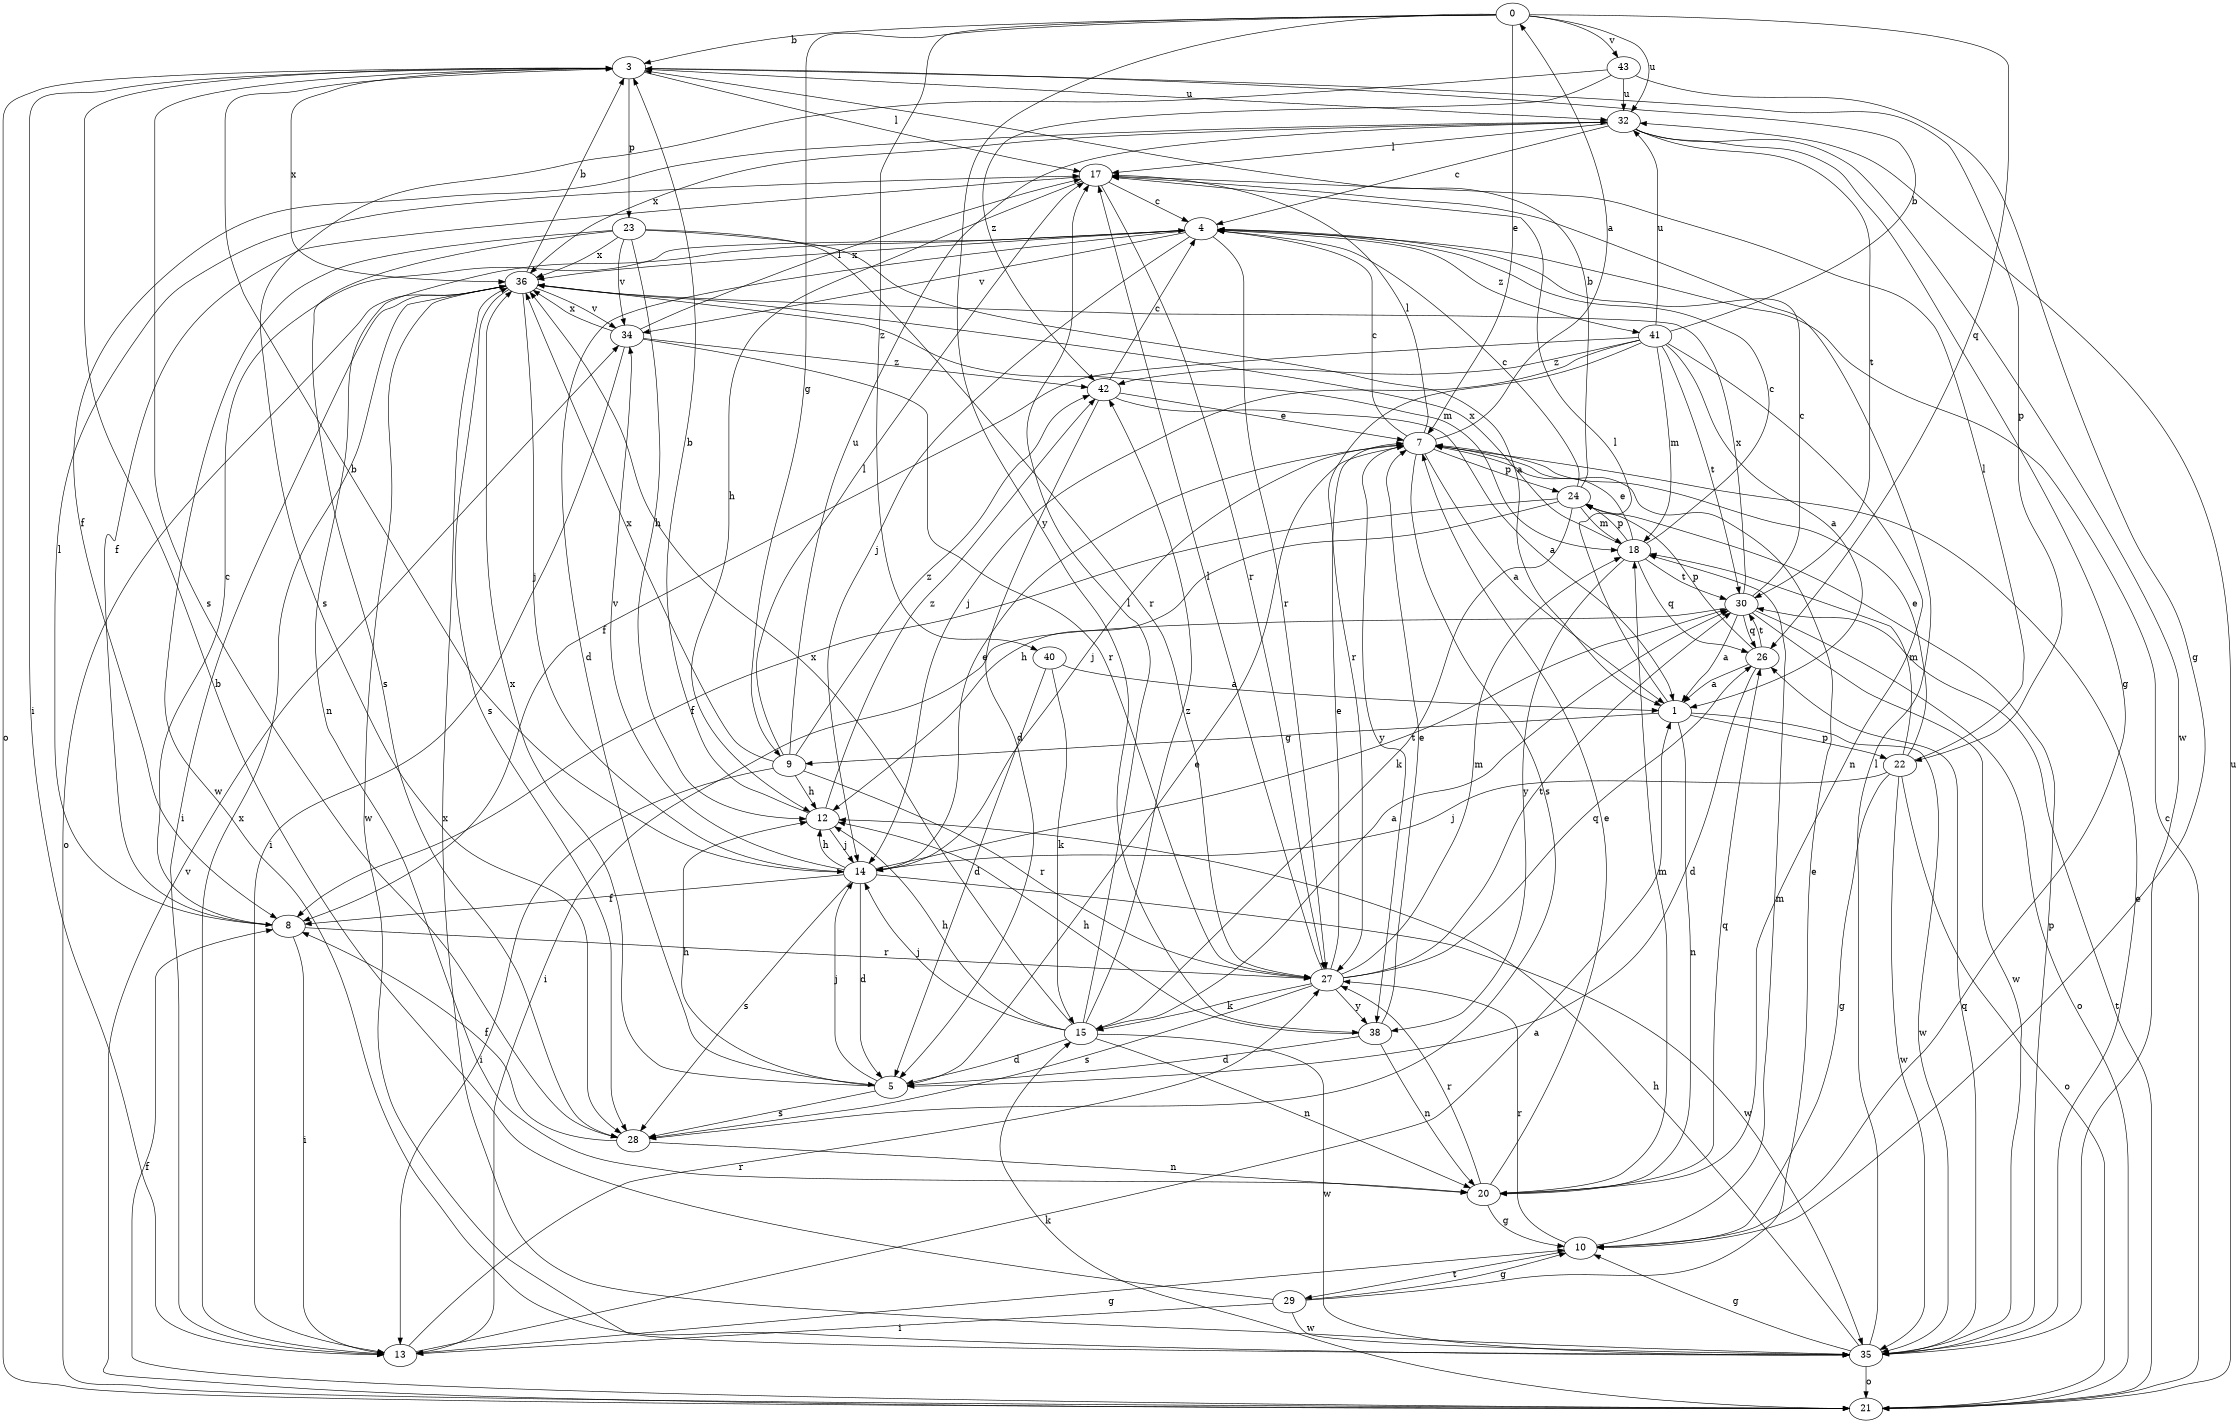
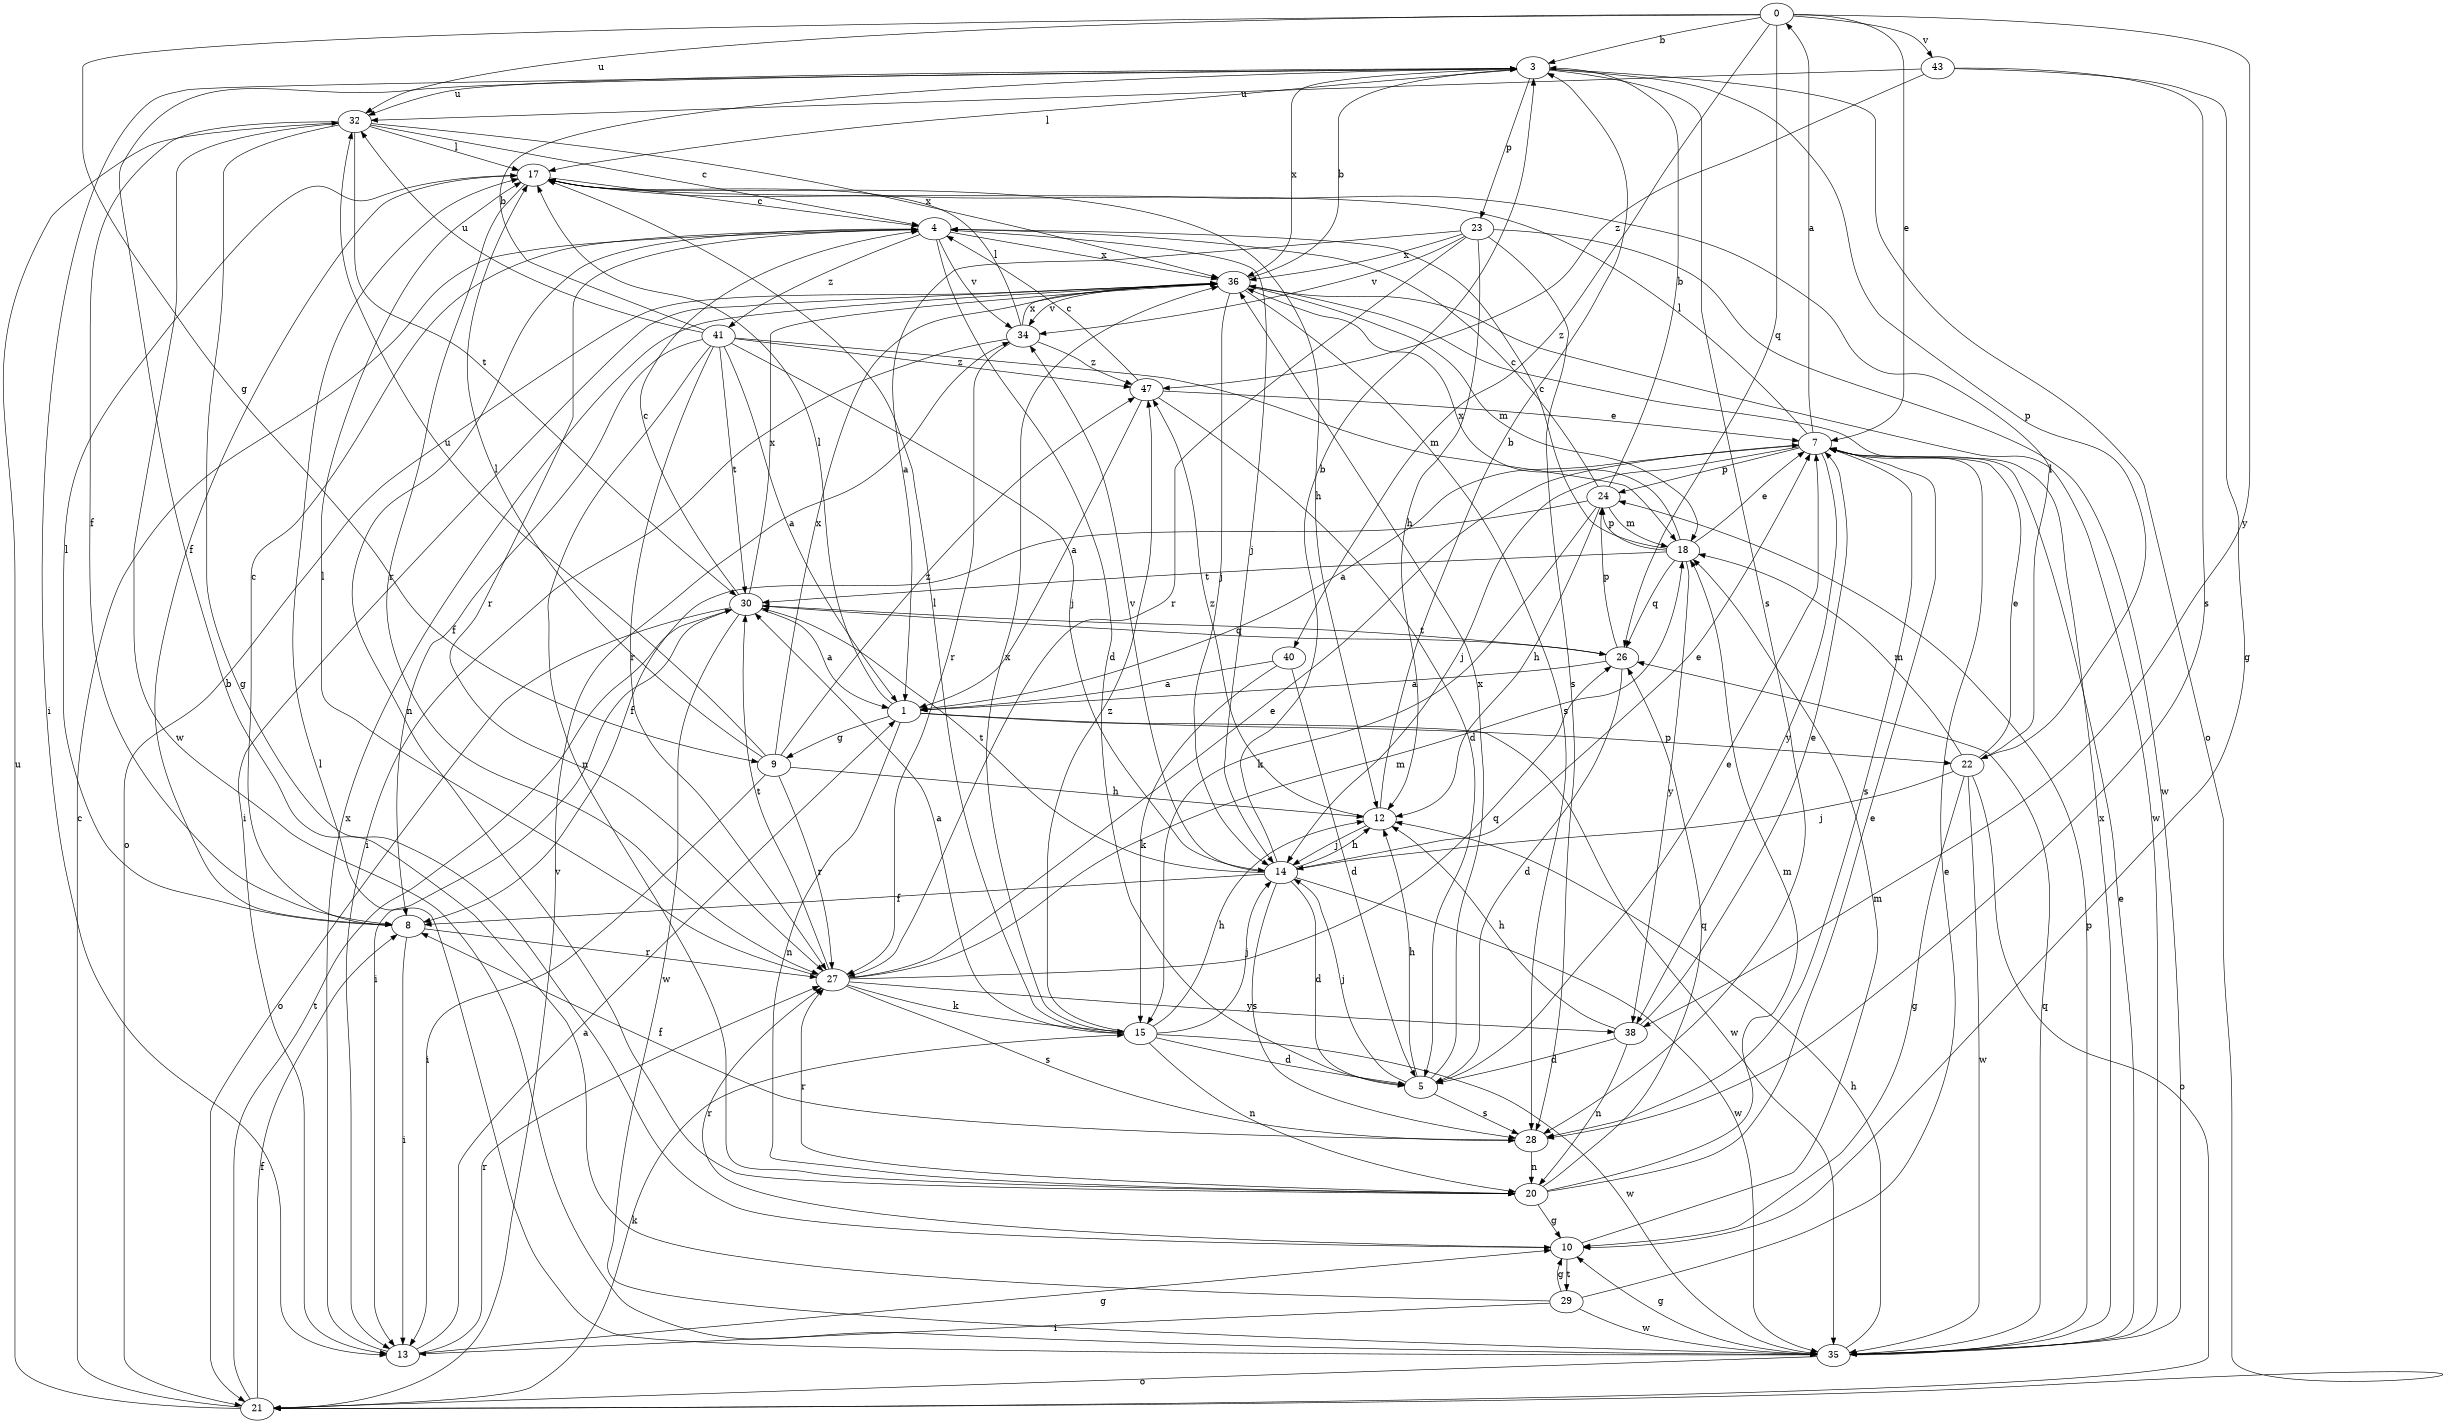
edge "7" -> "4": removed, label "c"
node "42": label "42" -> "47"
